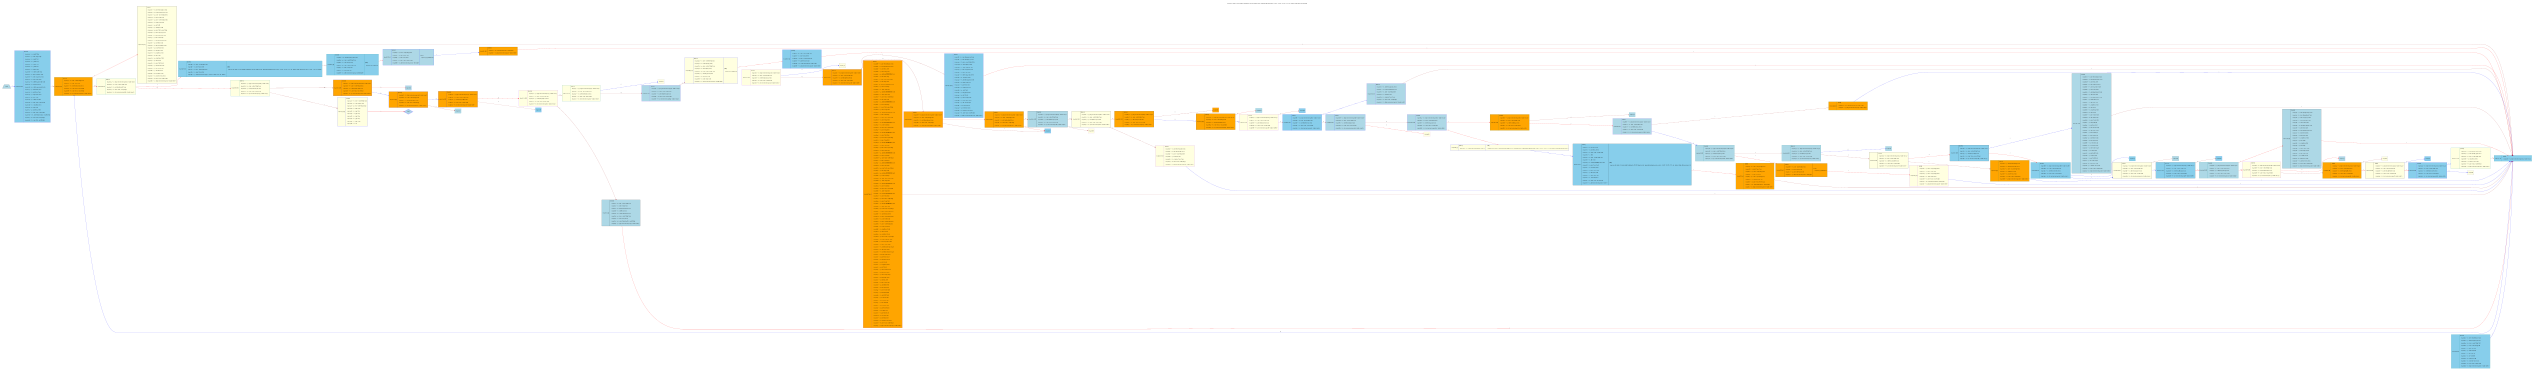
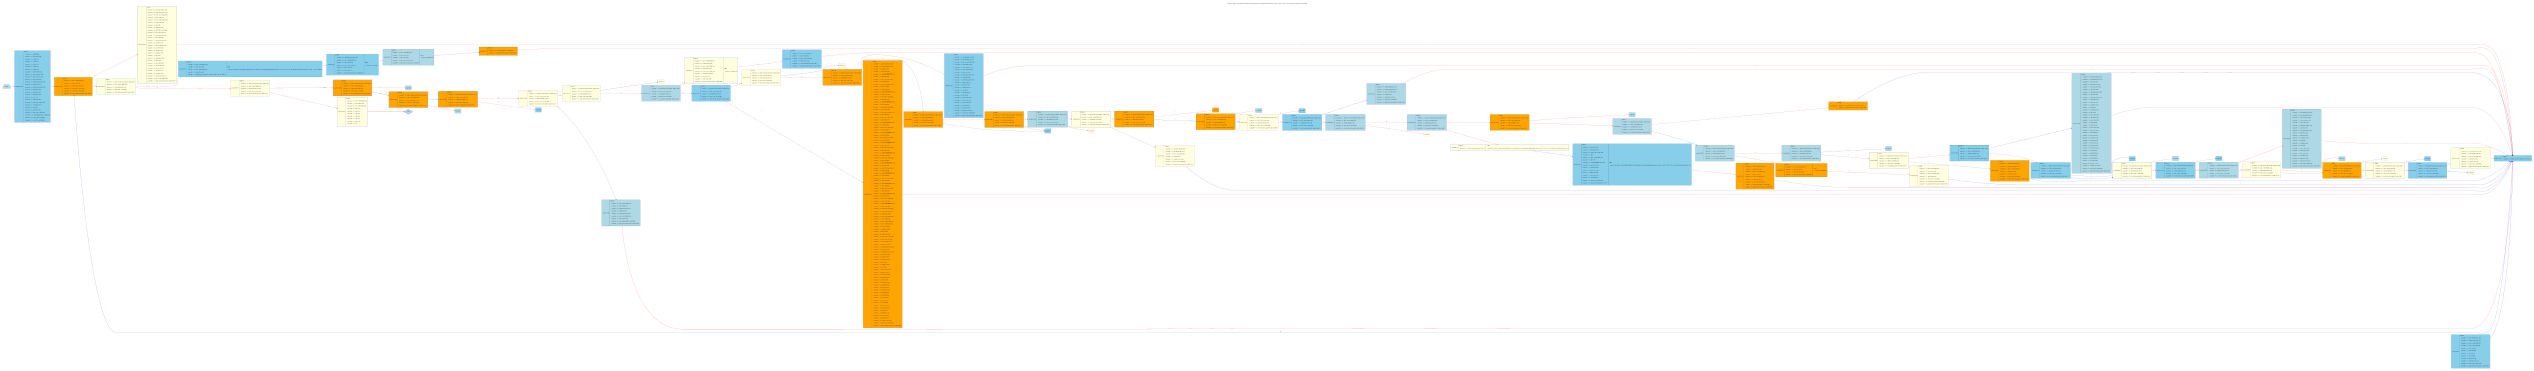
node "0x401774 [28]": added
